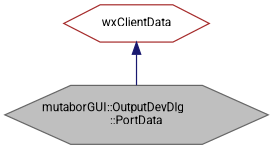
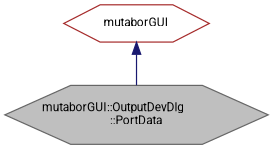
node "wxClientData": label "wxClientData" -> "mutaborGUI"
